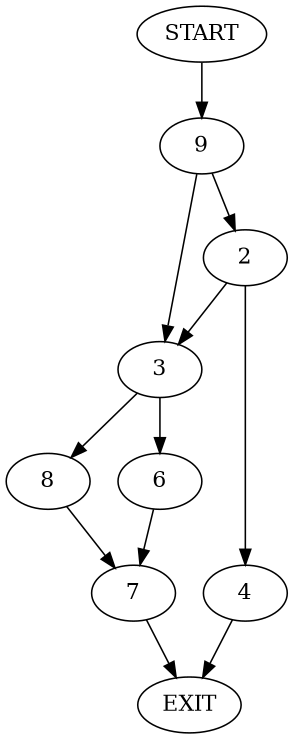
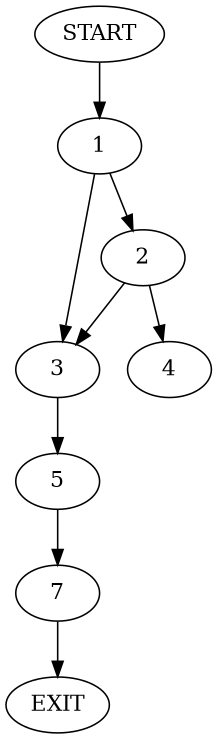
node "9": label "9" -> "1"
node "8": label "8" -> "5"
node "6": removed
edge "4" -> "EXIT": removed
